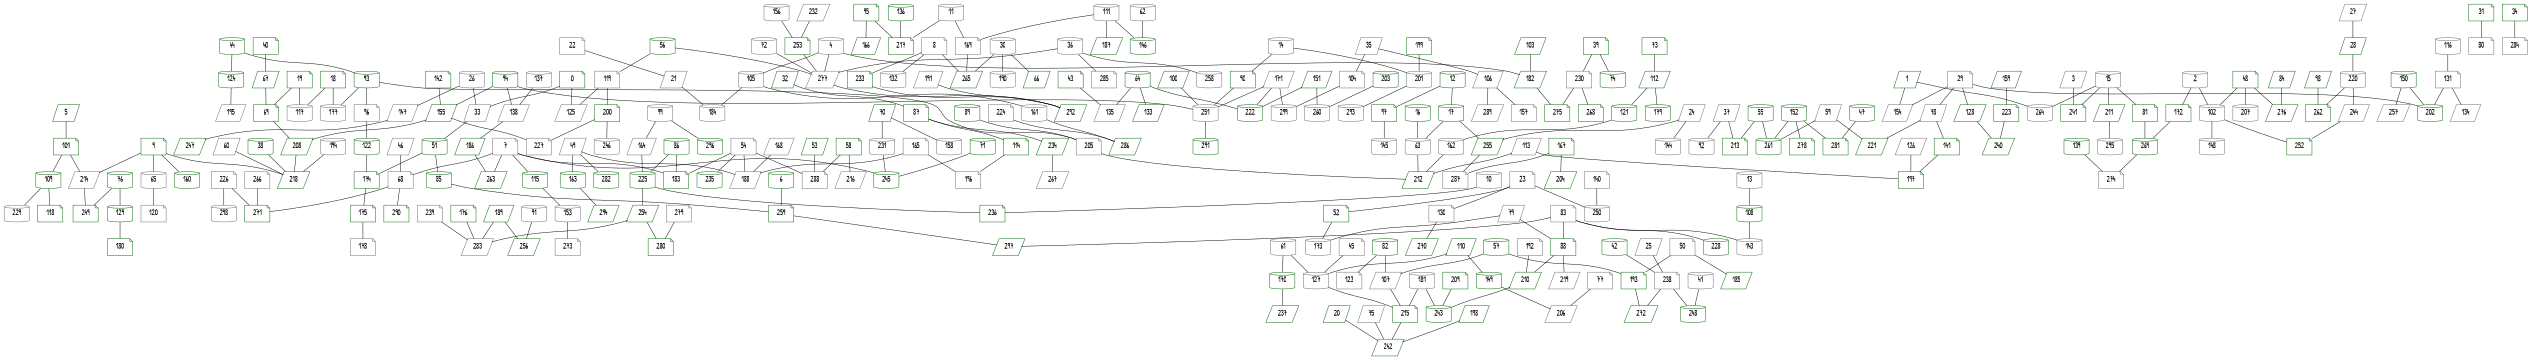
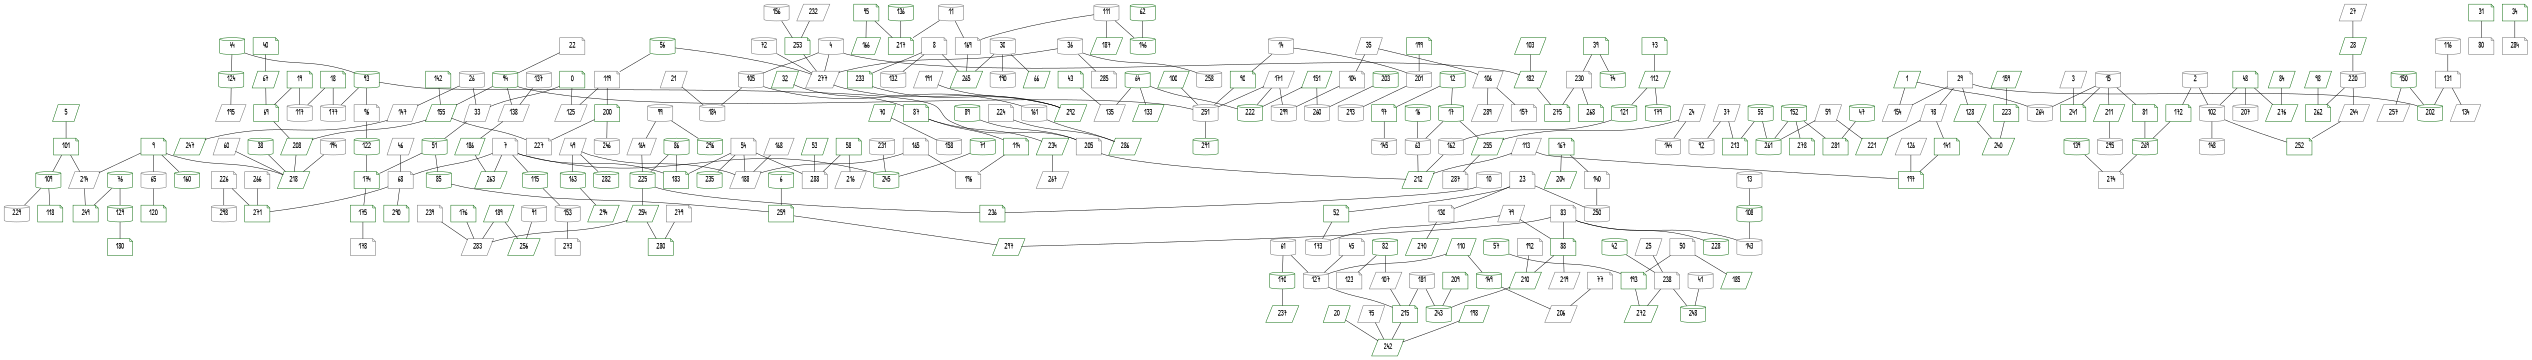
node "62": color gray40 -> darkgreen
edge "22" -- "21": now "22" -- "94"
edge "70" -- "231": removed
edge "167" -- "287": now "167" -- "140"
node "120": color gray40 -> darkgreen
edge "57" -- "107": removed
